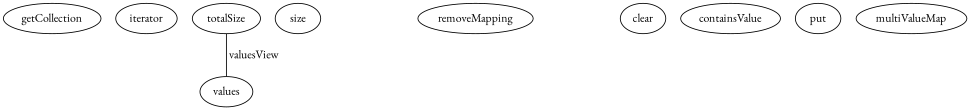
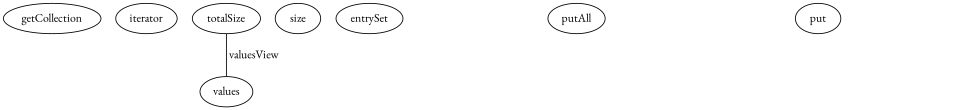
node "entrySet": added
node "removeMapping": removed
node "putAll": added
node "clear": removed
node "containsValue": removed
node "multiValueMap": removed
